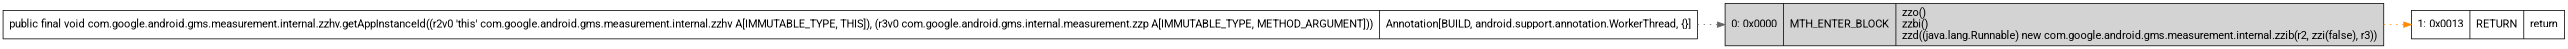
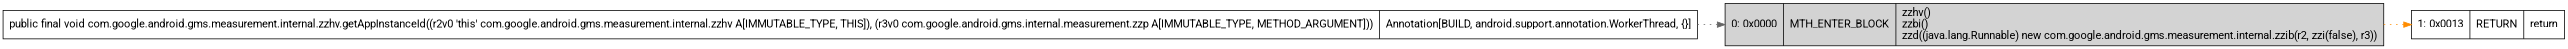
node "0: 0x0000": text "zzo()" -> "zzhv()"
